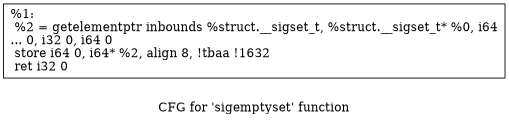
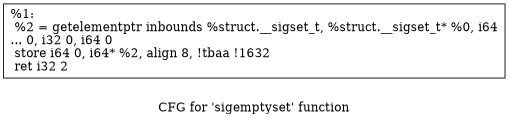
node "%1:": text "ret i32 0" -> "ret i32 2"
